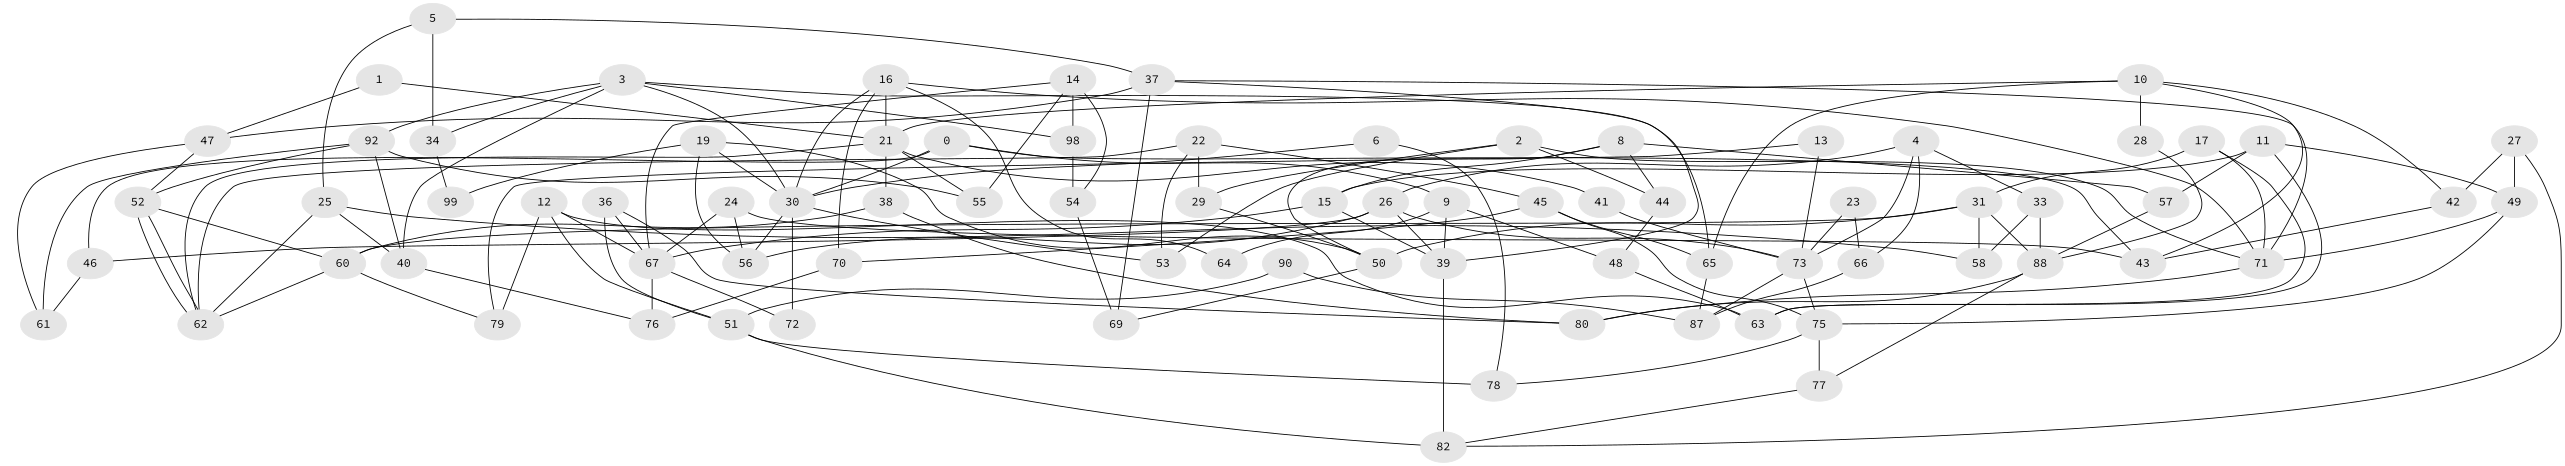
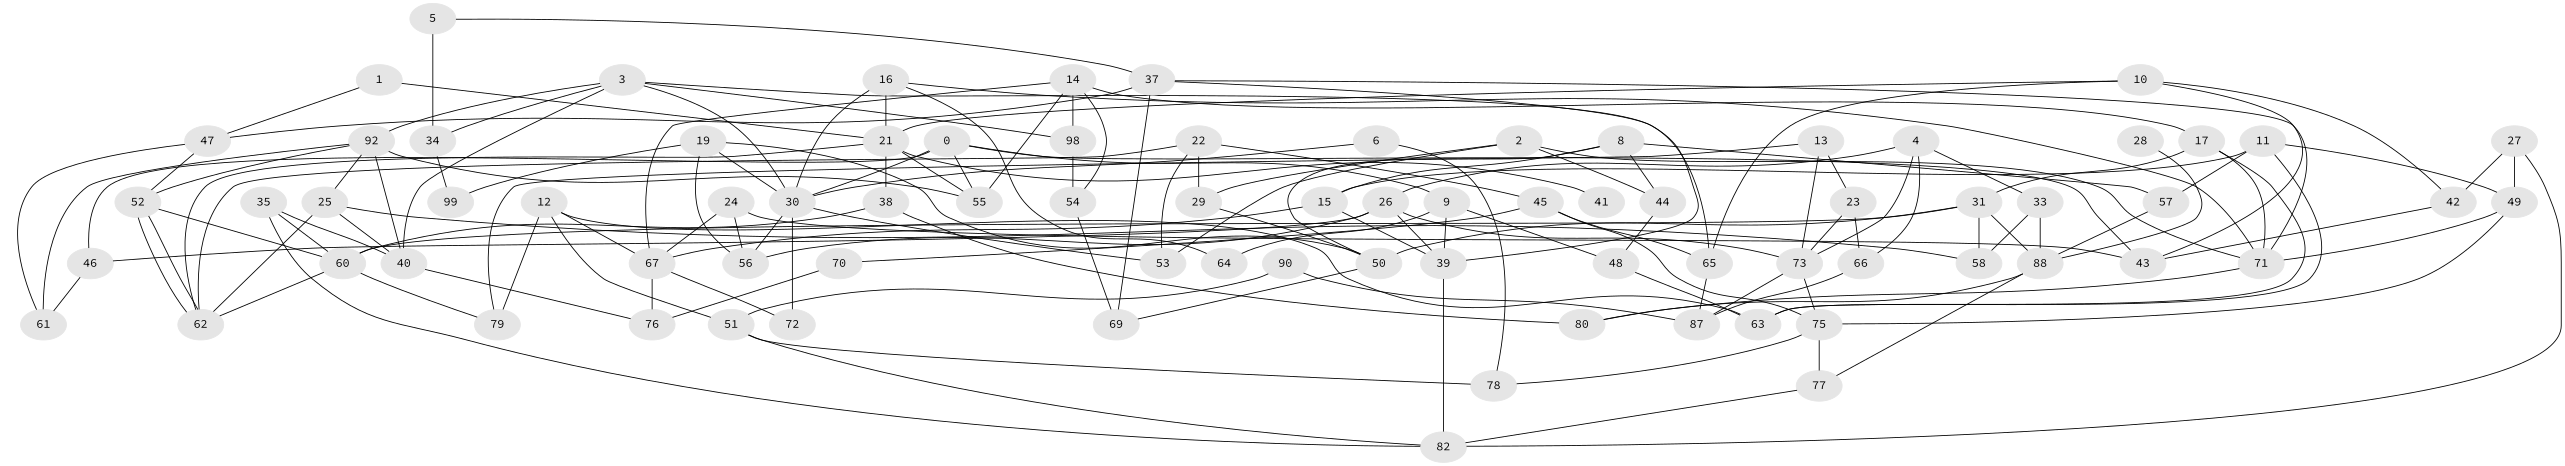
edge "5" -- "25": now "92" -- "25"
edge "14" -- "17": added
edge "10" -- "28": removed
edge "16" -- "70": removed
edge "0" -- "55": added
edge "13" -- "23": added
node "35": added
node "36": removed
edge "41" -- "73": removed
